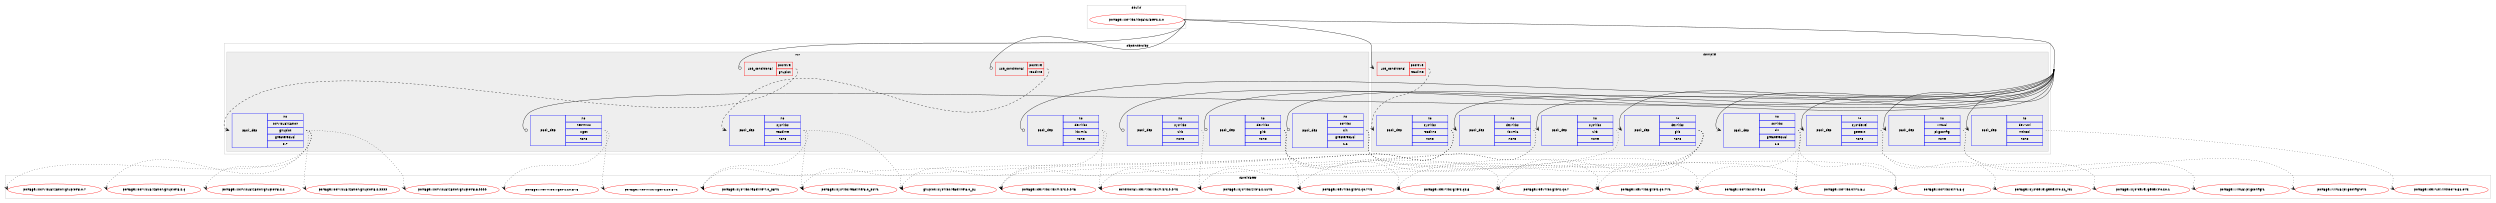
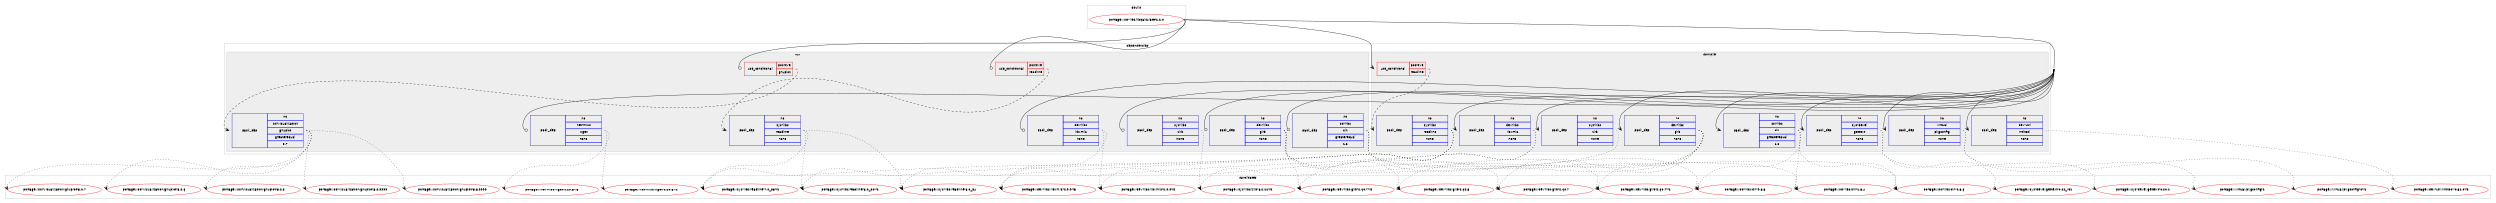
node "gnuplot://sys-libs/readline-8.0_p4": label "gnuplot://sys-libs/readline-8.0_p4" -> "portage://sys-libs/readline-8.0_p4"
node "conditional://dev-libs/libxml2-2.9.9-r2": label "conditional://dev-libs/libxml2-2.9.9-r2" -> "portage://dev-libs/libxml2-2.9.9-r2"
